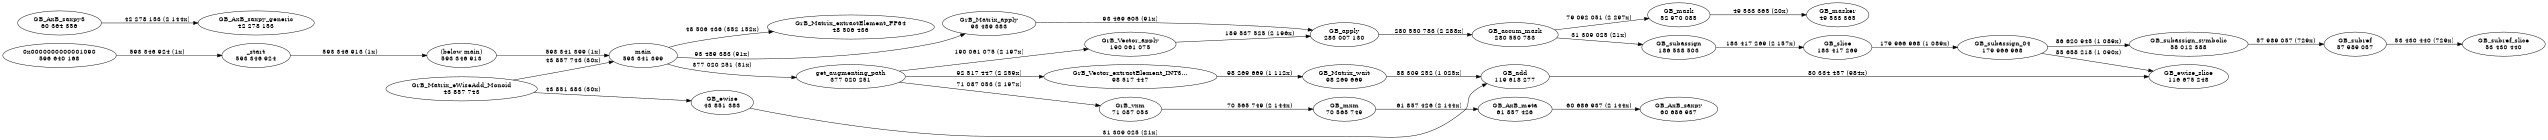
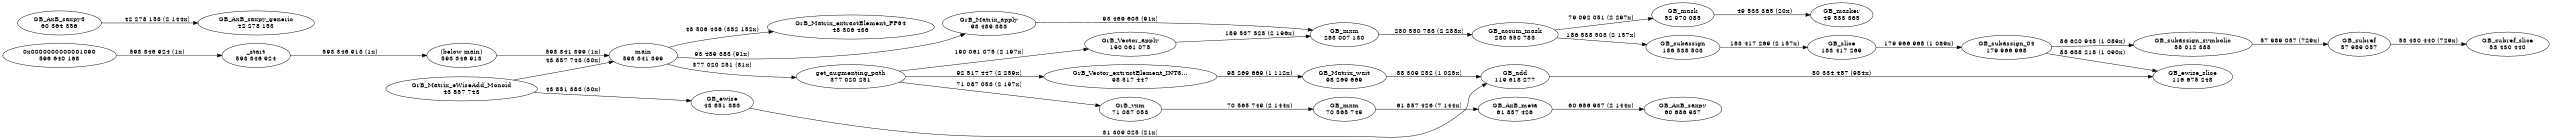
node "GB_apply 283 007 130": label "GB_apply 283 007 130" -> "GB_mxm 283 007 130"
edge "GB_accum_mask 280 550 783" -> "GB_subassign 186 538 503": label "31 309 025 (21x)" -> "186 538 503 (2 157x)"
edge "GB_mxm 70 565 749" -> "GB_AxB_meta 61 857 426": label "61 857 426 (2 144x)" -> "61 857 426 (7 144x)"
